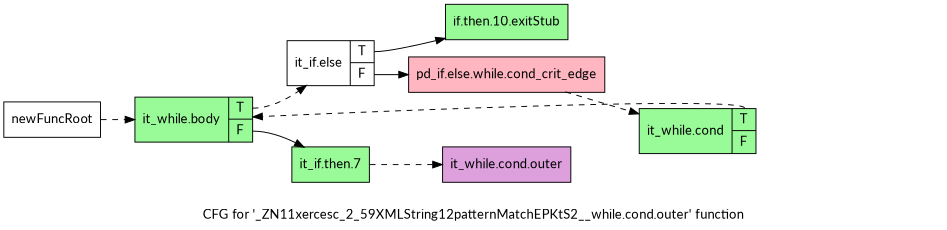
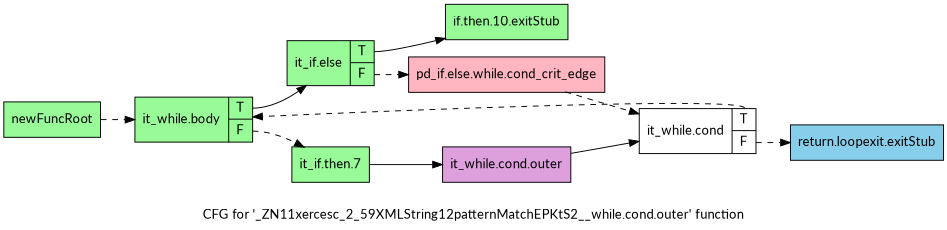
node "it_if.else": fillcolor white -> palegreen
edge "it_if.else" -> "pd_if.else.while.cond_crit_edge": style solid -> dashed
edge "it_while.body" -> "it_if.else": style dashed -> solid
node "newFuncRoot": fillcolor white -> palegreen
node "it_while.cond": fillcolor palegreen -> white
edge "it_while.body" -> "it_if.then.7": style solid -> dashed
node "return.loopexit.exitStub": added
edge "it_while.cond.outer" -> "it_while.cond": added
edge "it_if.then.7" -> "it_while.cond.outer": style dashed -> solid
